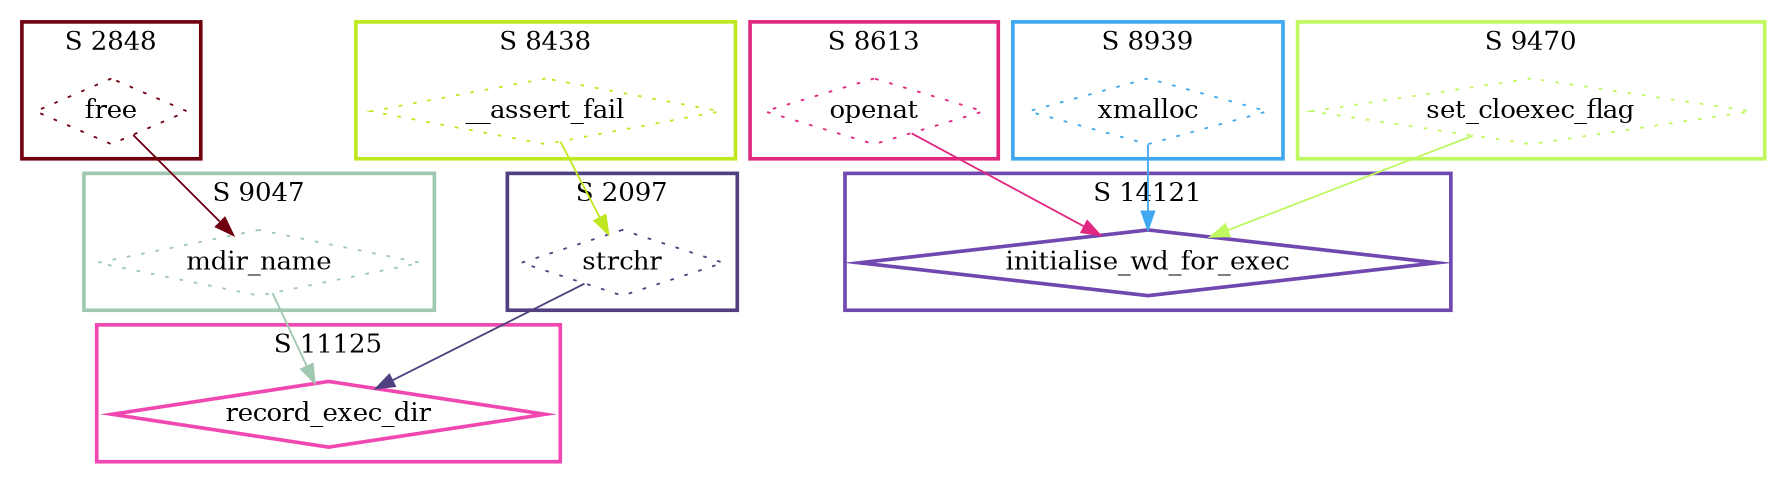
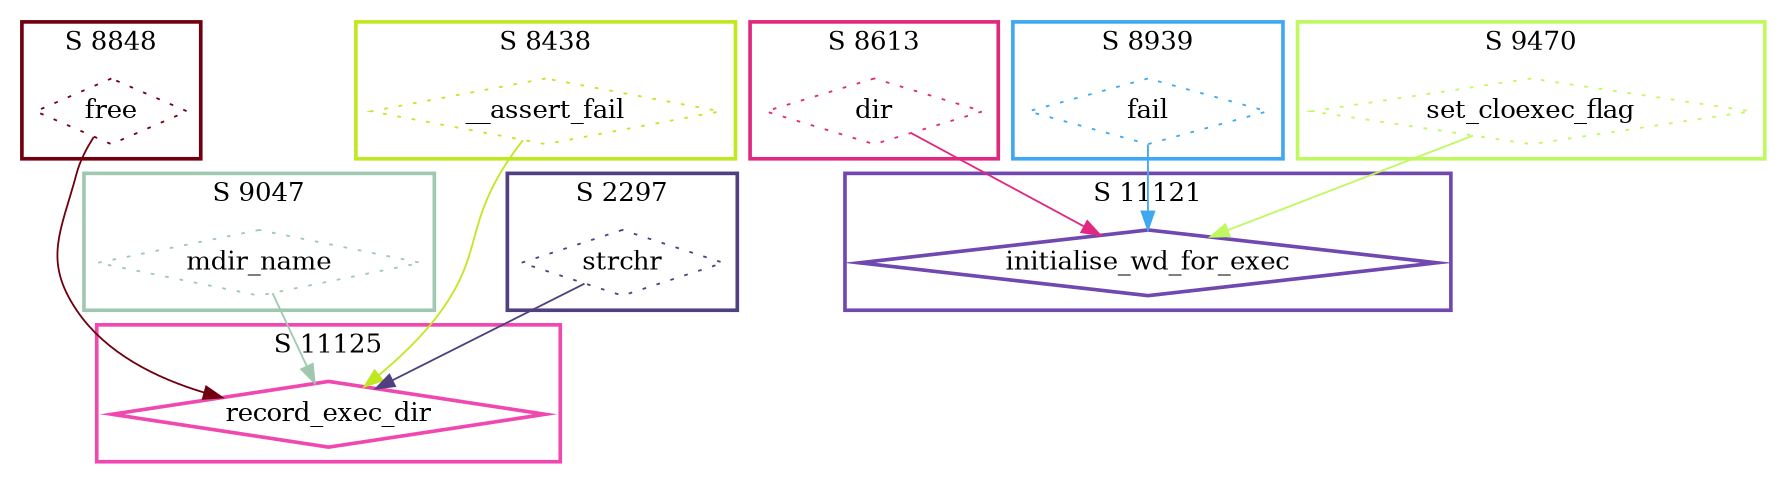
cluster "S 2848": label "S 2848" -> "S 8848"
node "openat": label "openat" -> "dir"
node "xmalloc": label "xmalloc" -> "fail"
edge "free" -> "mdir_name": now "free" -> "record_exec_dir"
edge "__assert_fail" -> "strchr": now "__assert_fail" -> "record_exec_dir"
cluster "S 2097": label "S 2097" -> "S 2297"
cluster "S 14121": label "S 14121" -> "S 11121"
